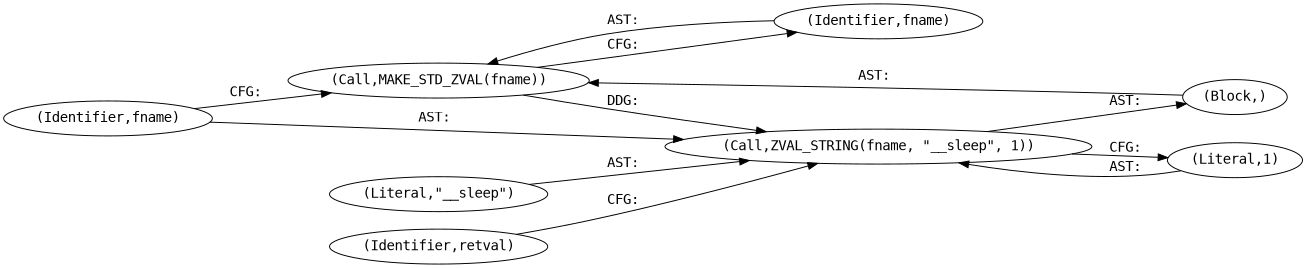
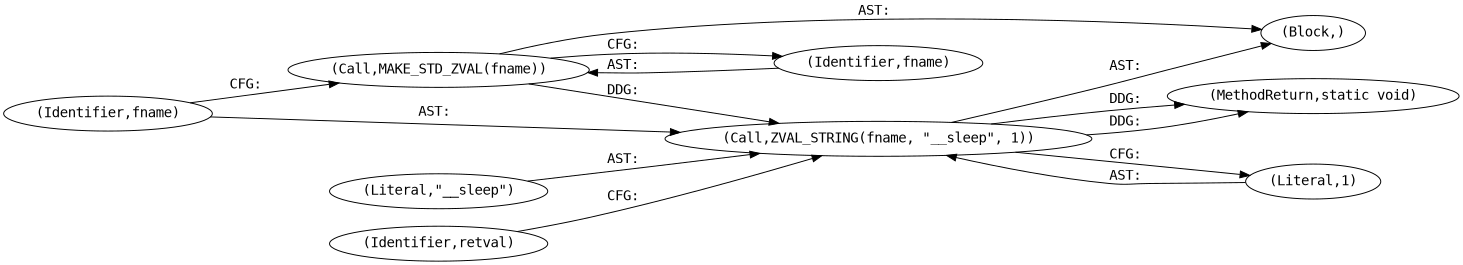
edge "(Block,)" -> "(Call,MAKE_STD_ZVAL(fname))": reversed
node "(MethodReturn,static void)": added
